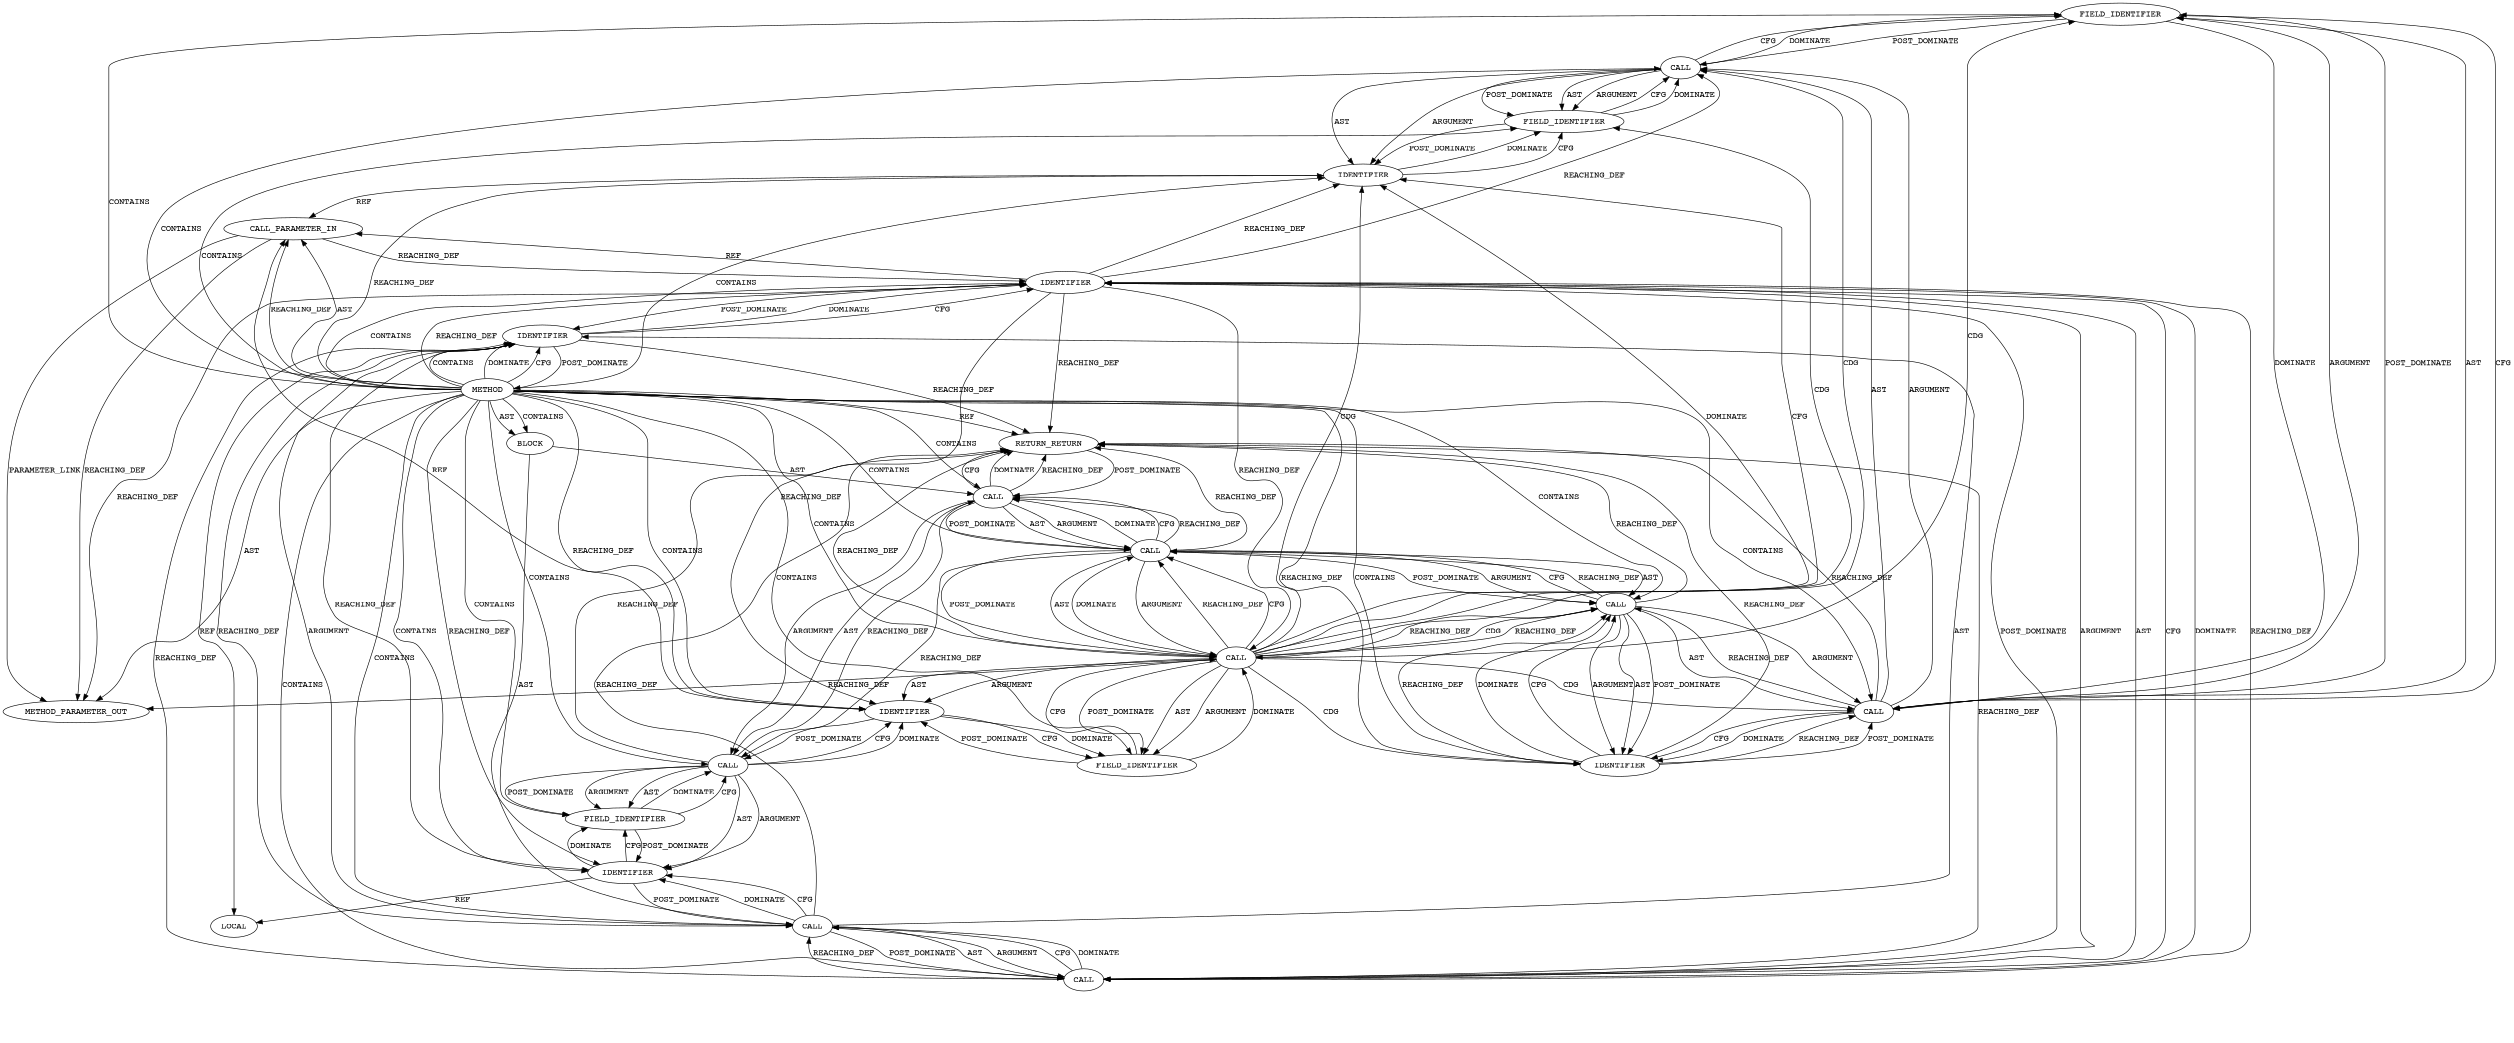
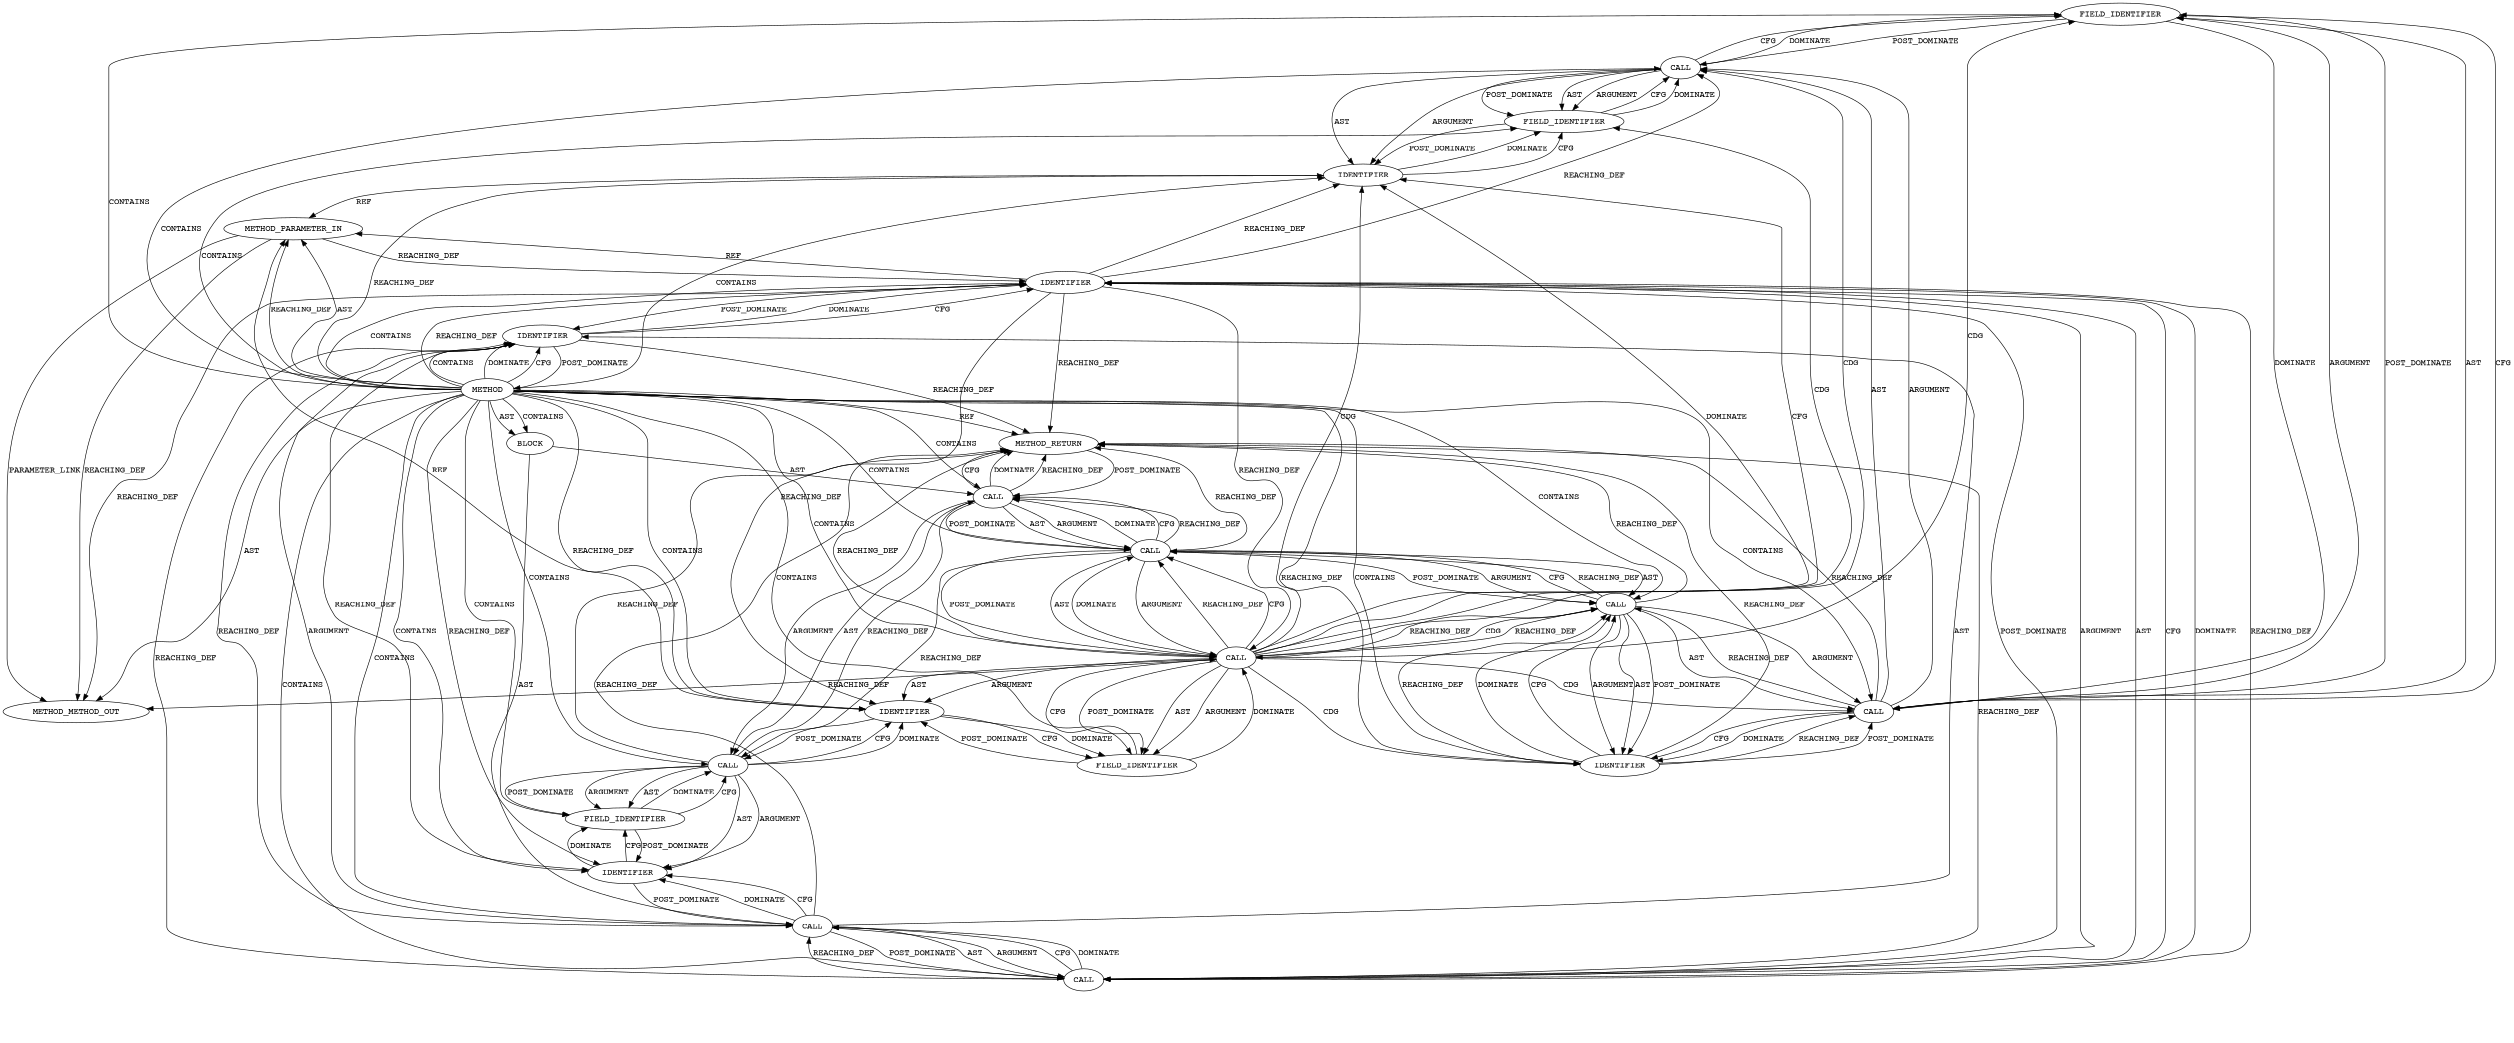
node "CALL_PARAMETER_IN": label "CALL_PARAMETER_IN" -> "METHOD_PARAMETER_IN"
node "RETURN_RETURN": label "RETURN_RETURN" -> "METHOD_RETURN"
node "METHOD_PARAMETER_OUT": label "METHOD_PARAMETER_OUT" -> "METHOD_METHOD_OUT"
node "LOCAL": removed
